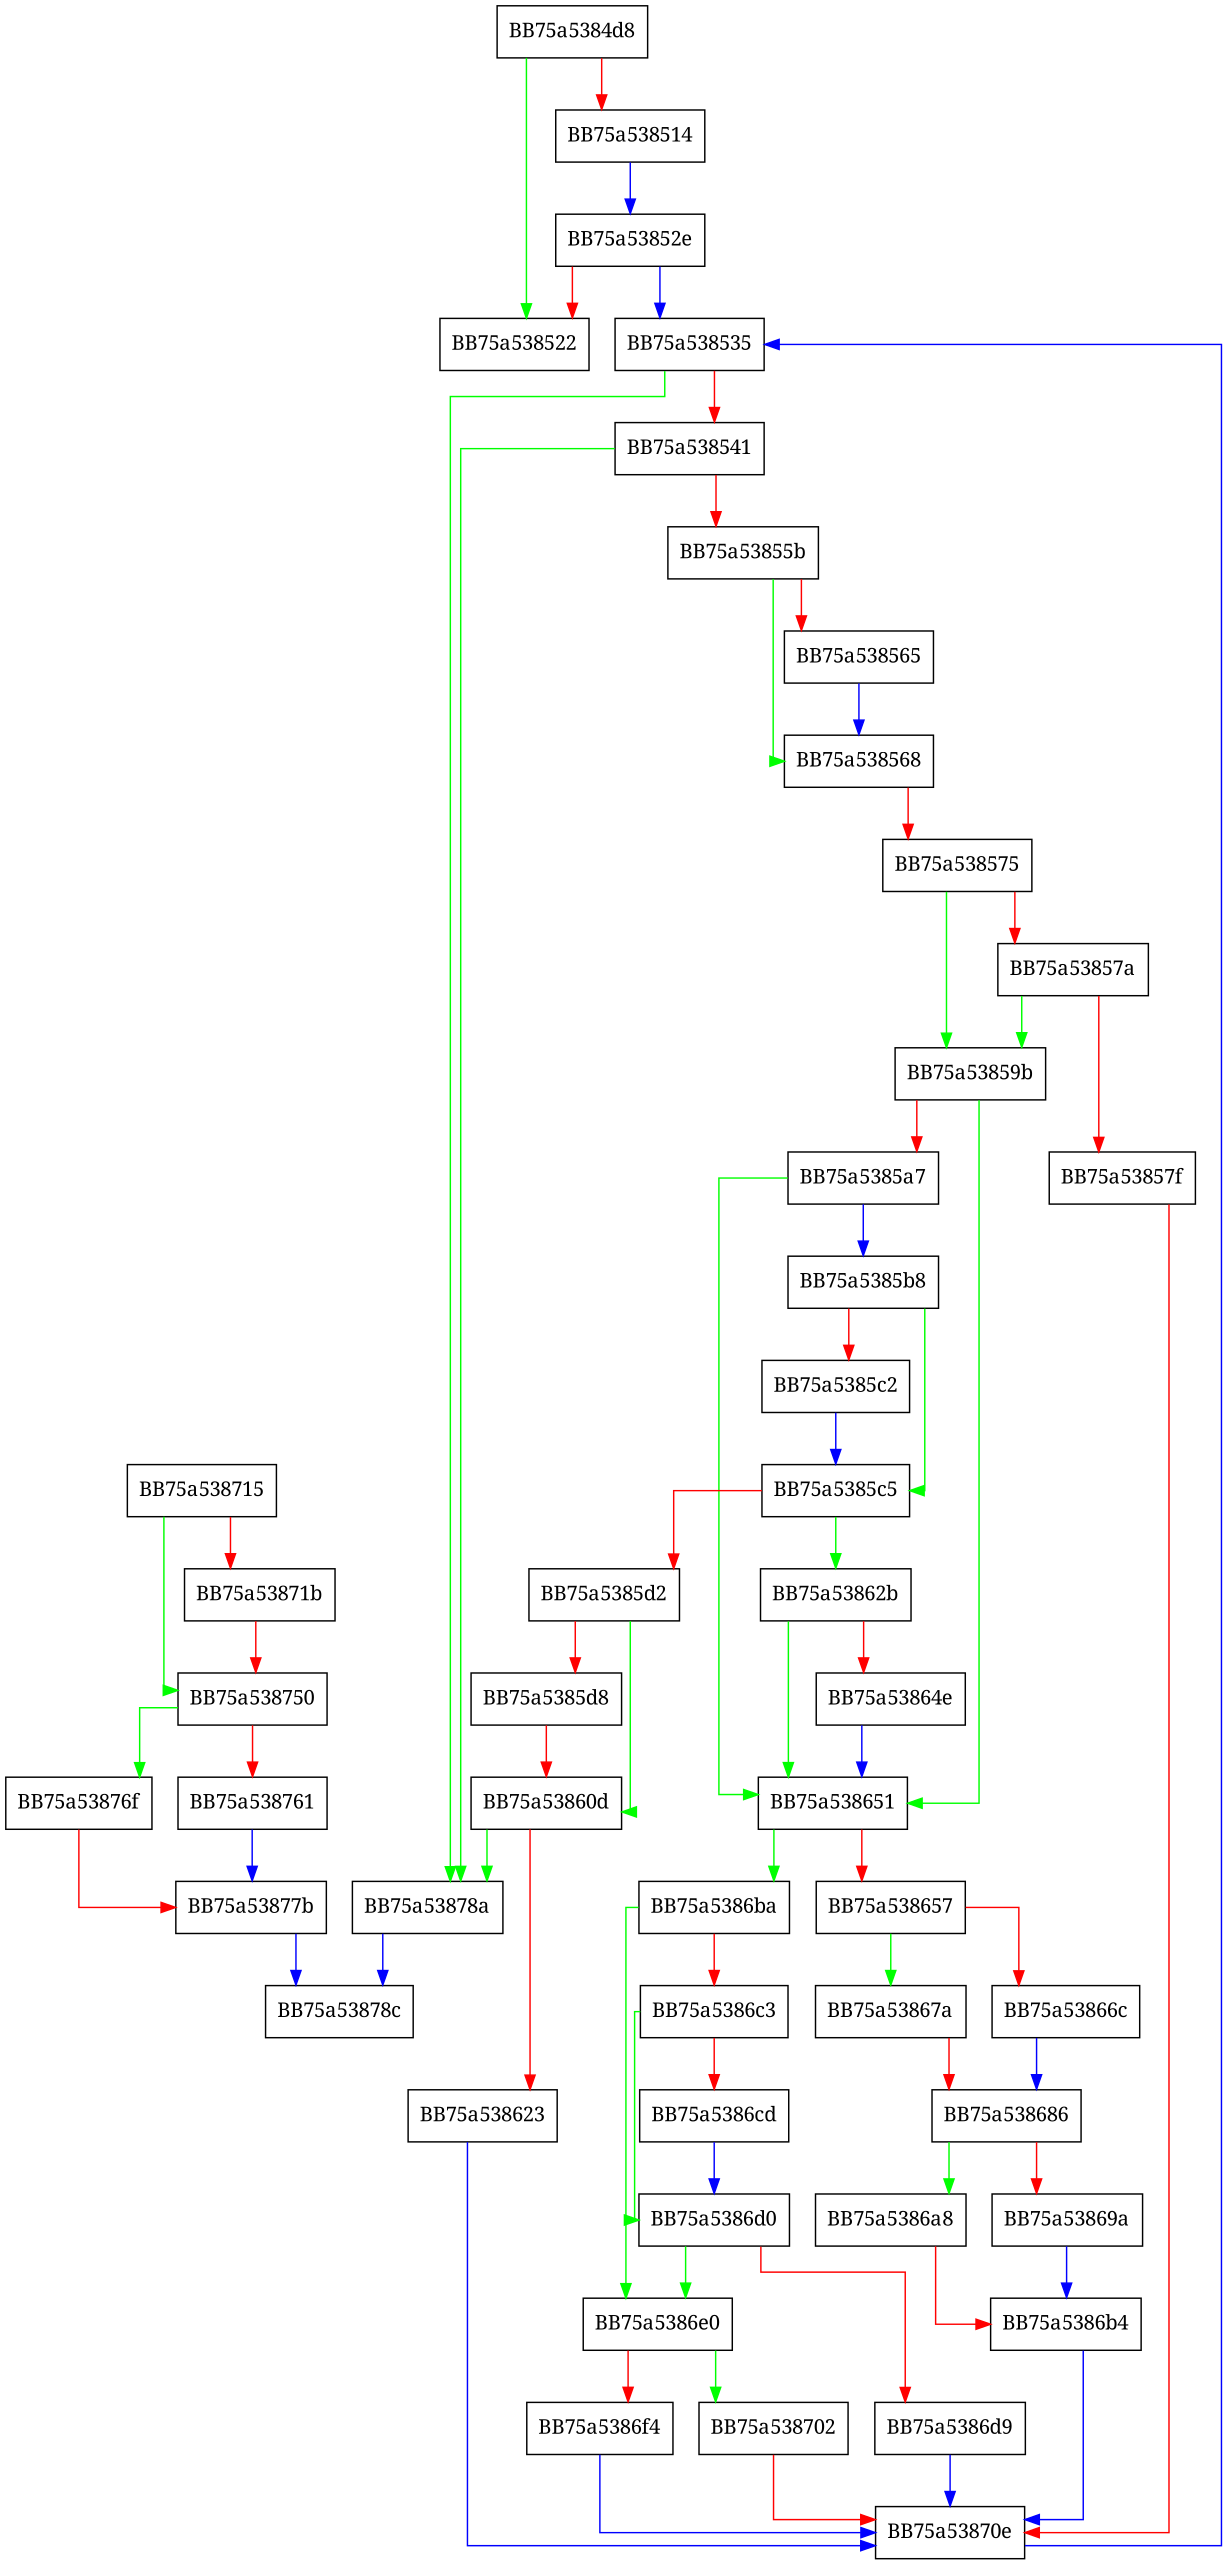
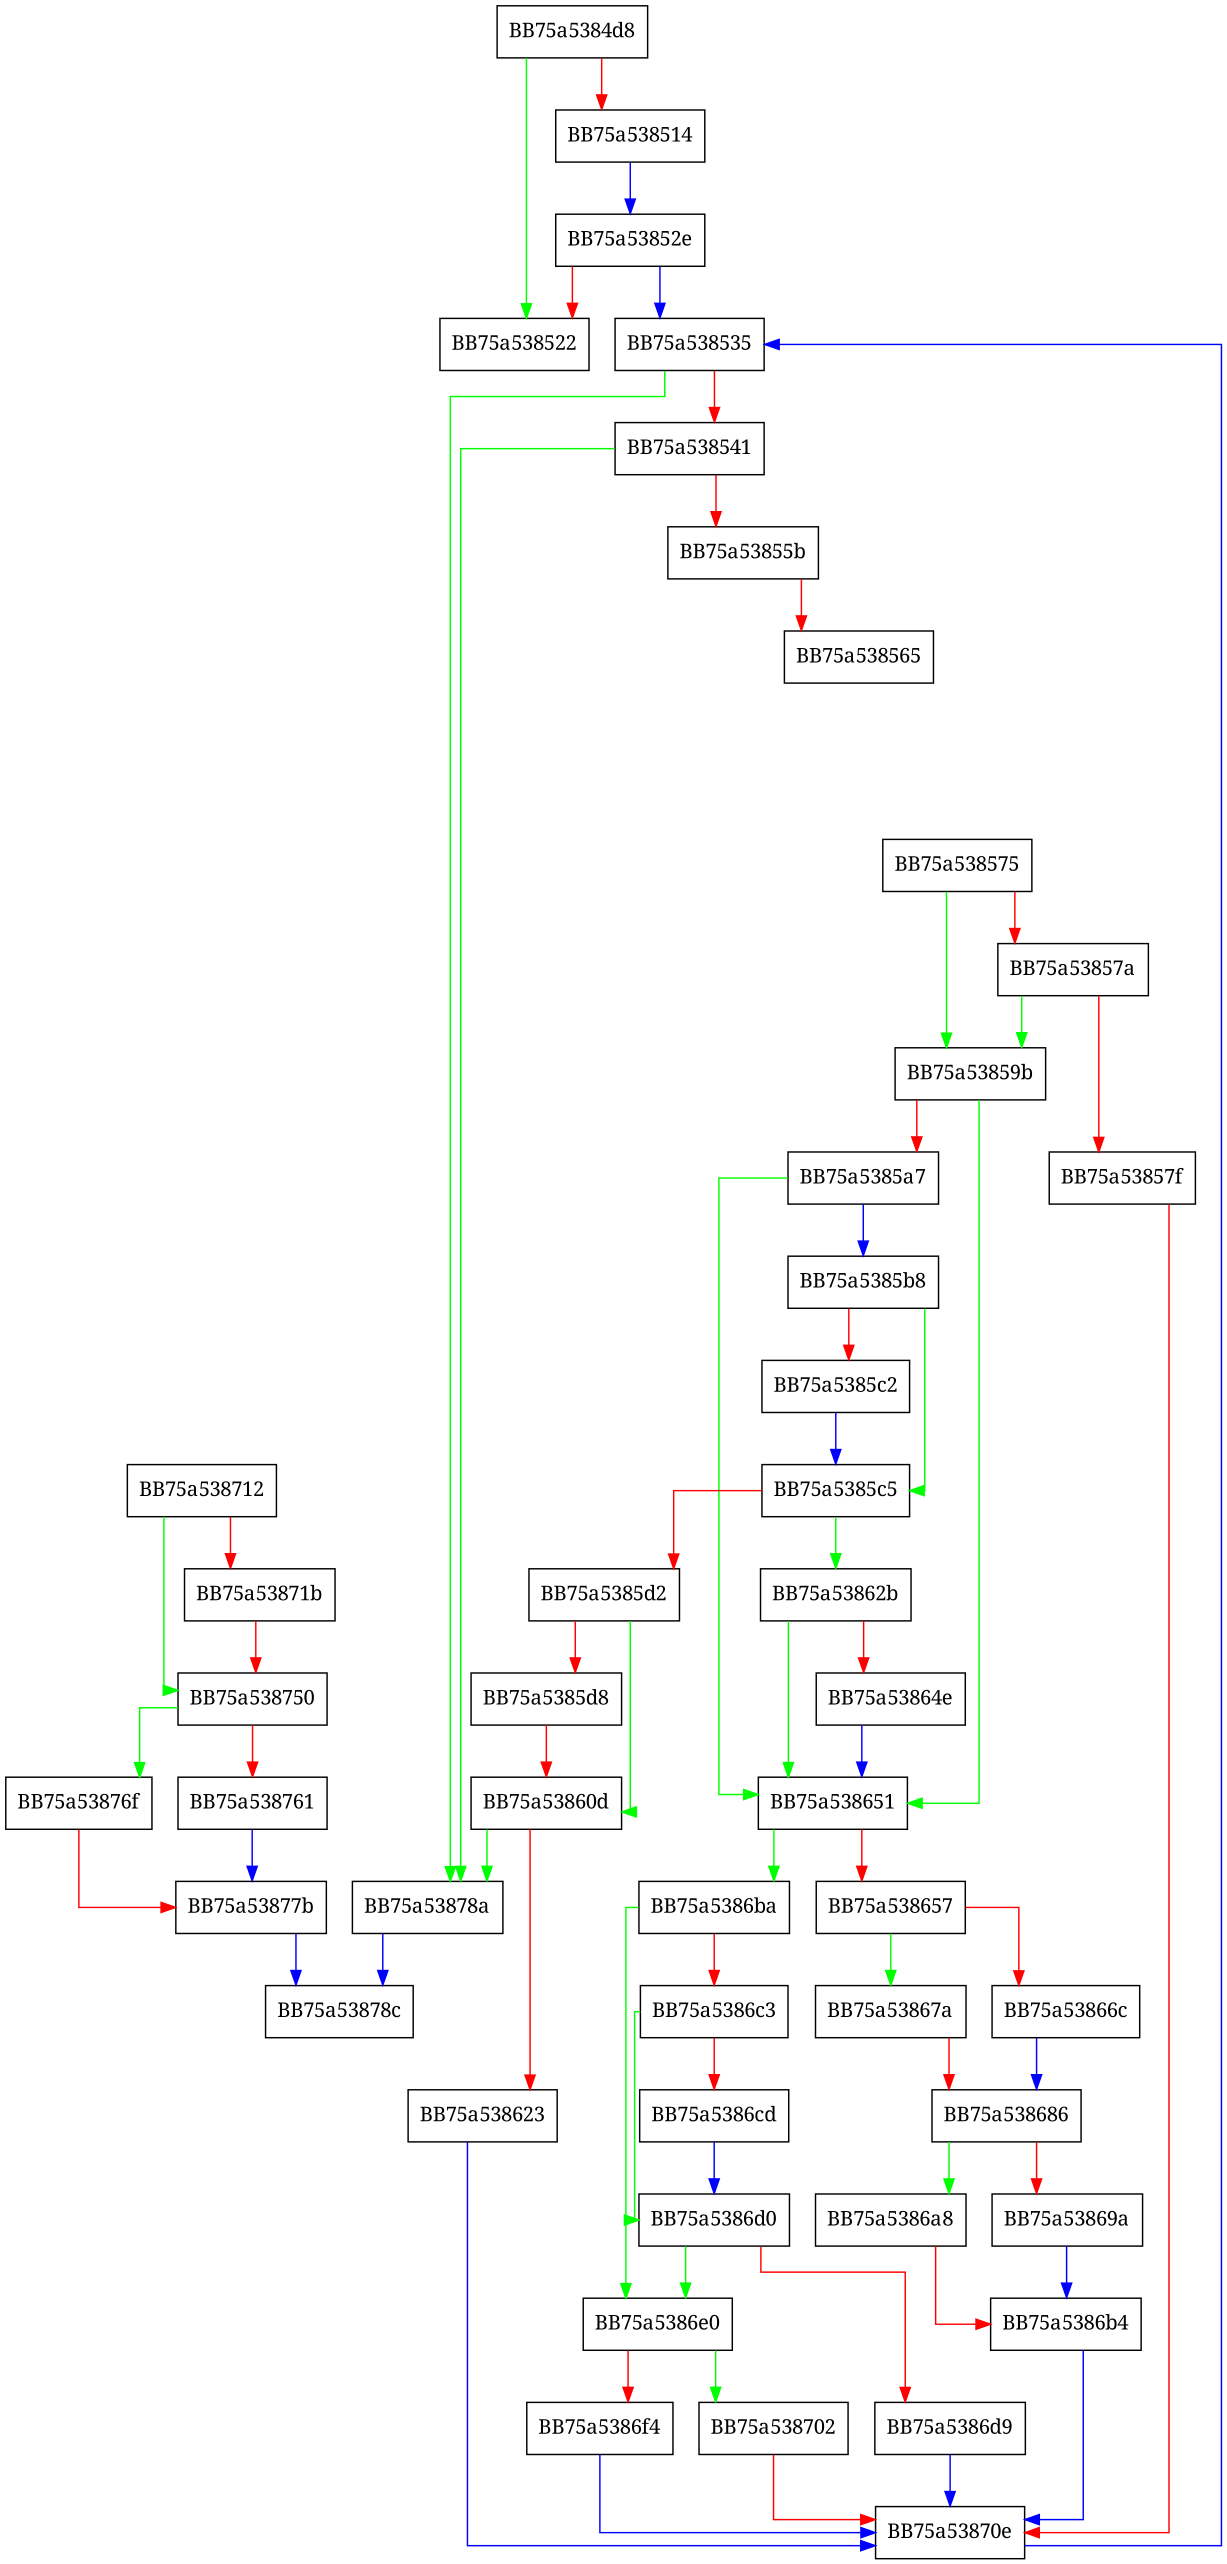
node "BB75a538568": removed
node "BB75a538715": label "BB75a538715" -> "BB75a538712"
